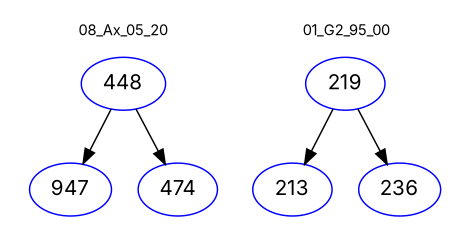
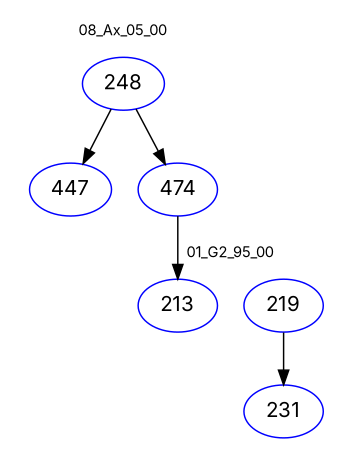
cluster "08_Ax_05_20": label "08_Ax_05_20" -> "08_Ax_05_00"
node "448": label "448" -> "248"
edge "219" -> "213": now "474" -> "213"
node "947": label "947" -> "447"
node "236": label "236" -> "231"
